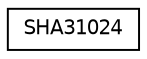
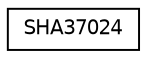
node "SHA31024": label "SHA31024" -> "SHA37024"
